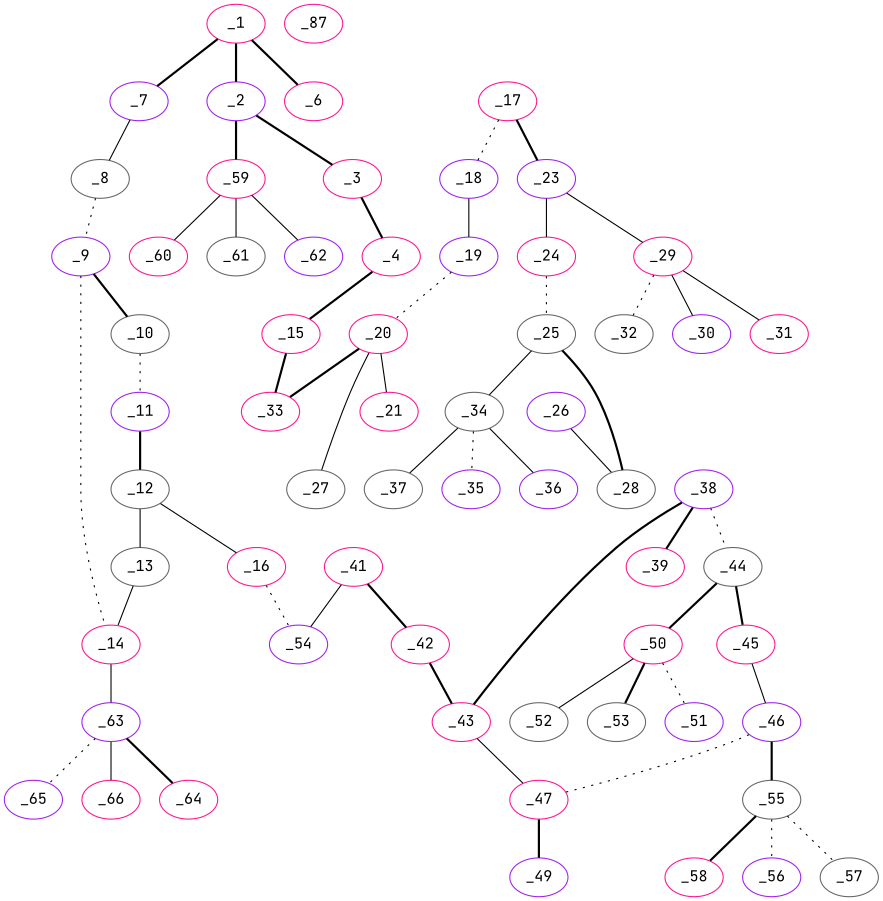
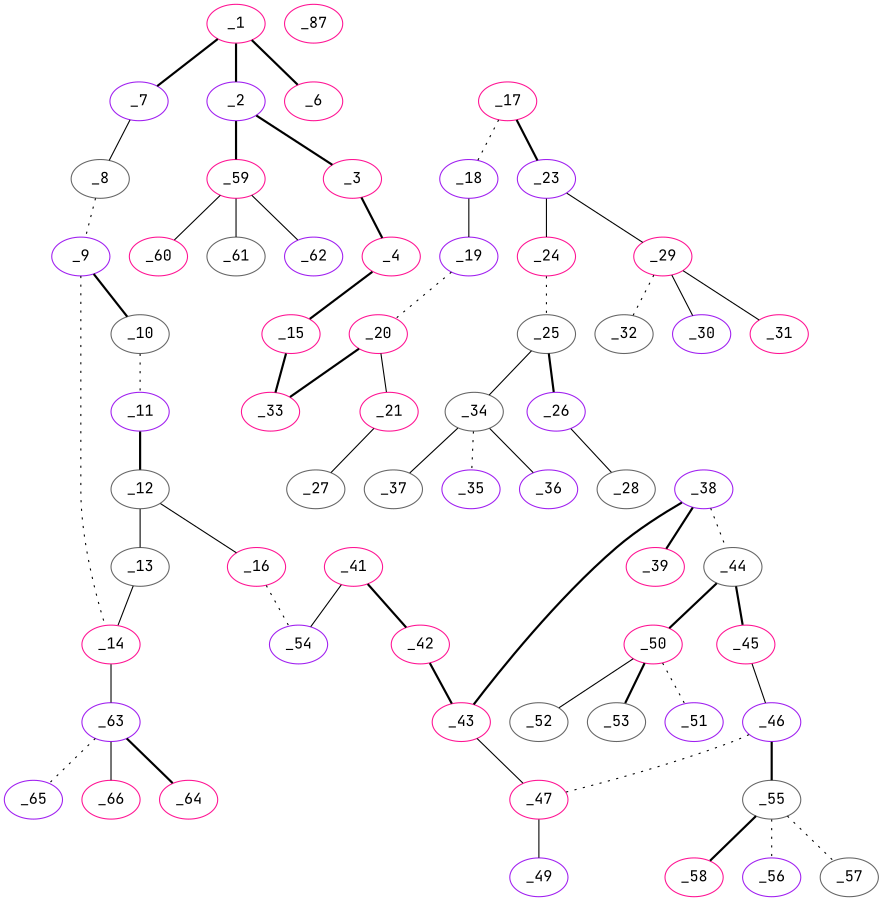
edge "_25" -- "_28": now "_25" -- "_26"
edge "_20" -- "_27": now "_21" -- "_27"
edge "_47" -- "_49": style bold -> solid
